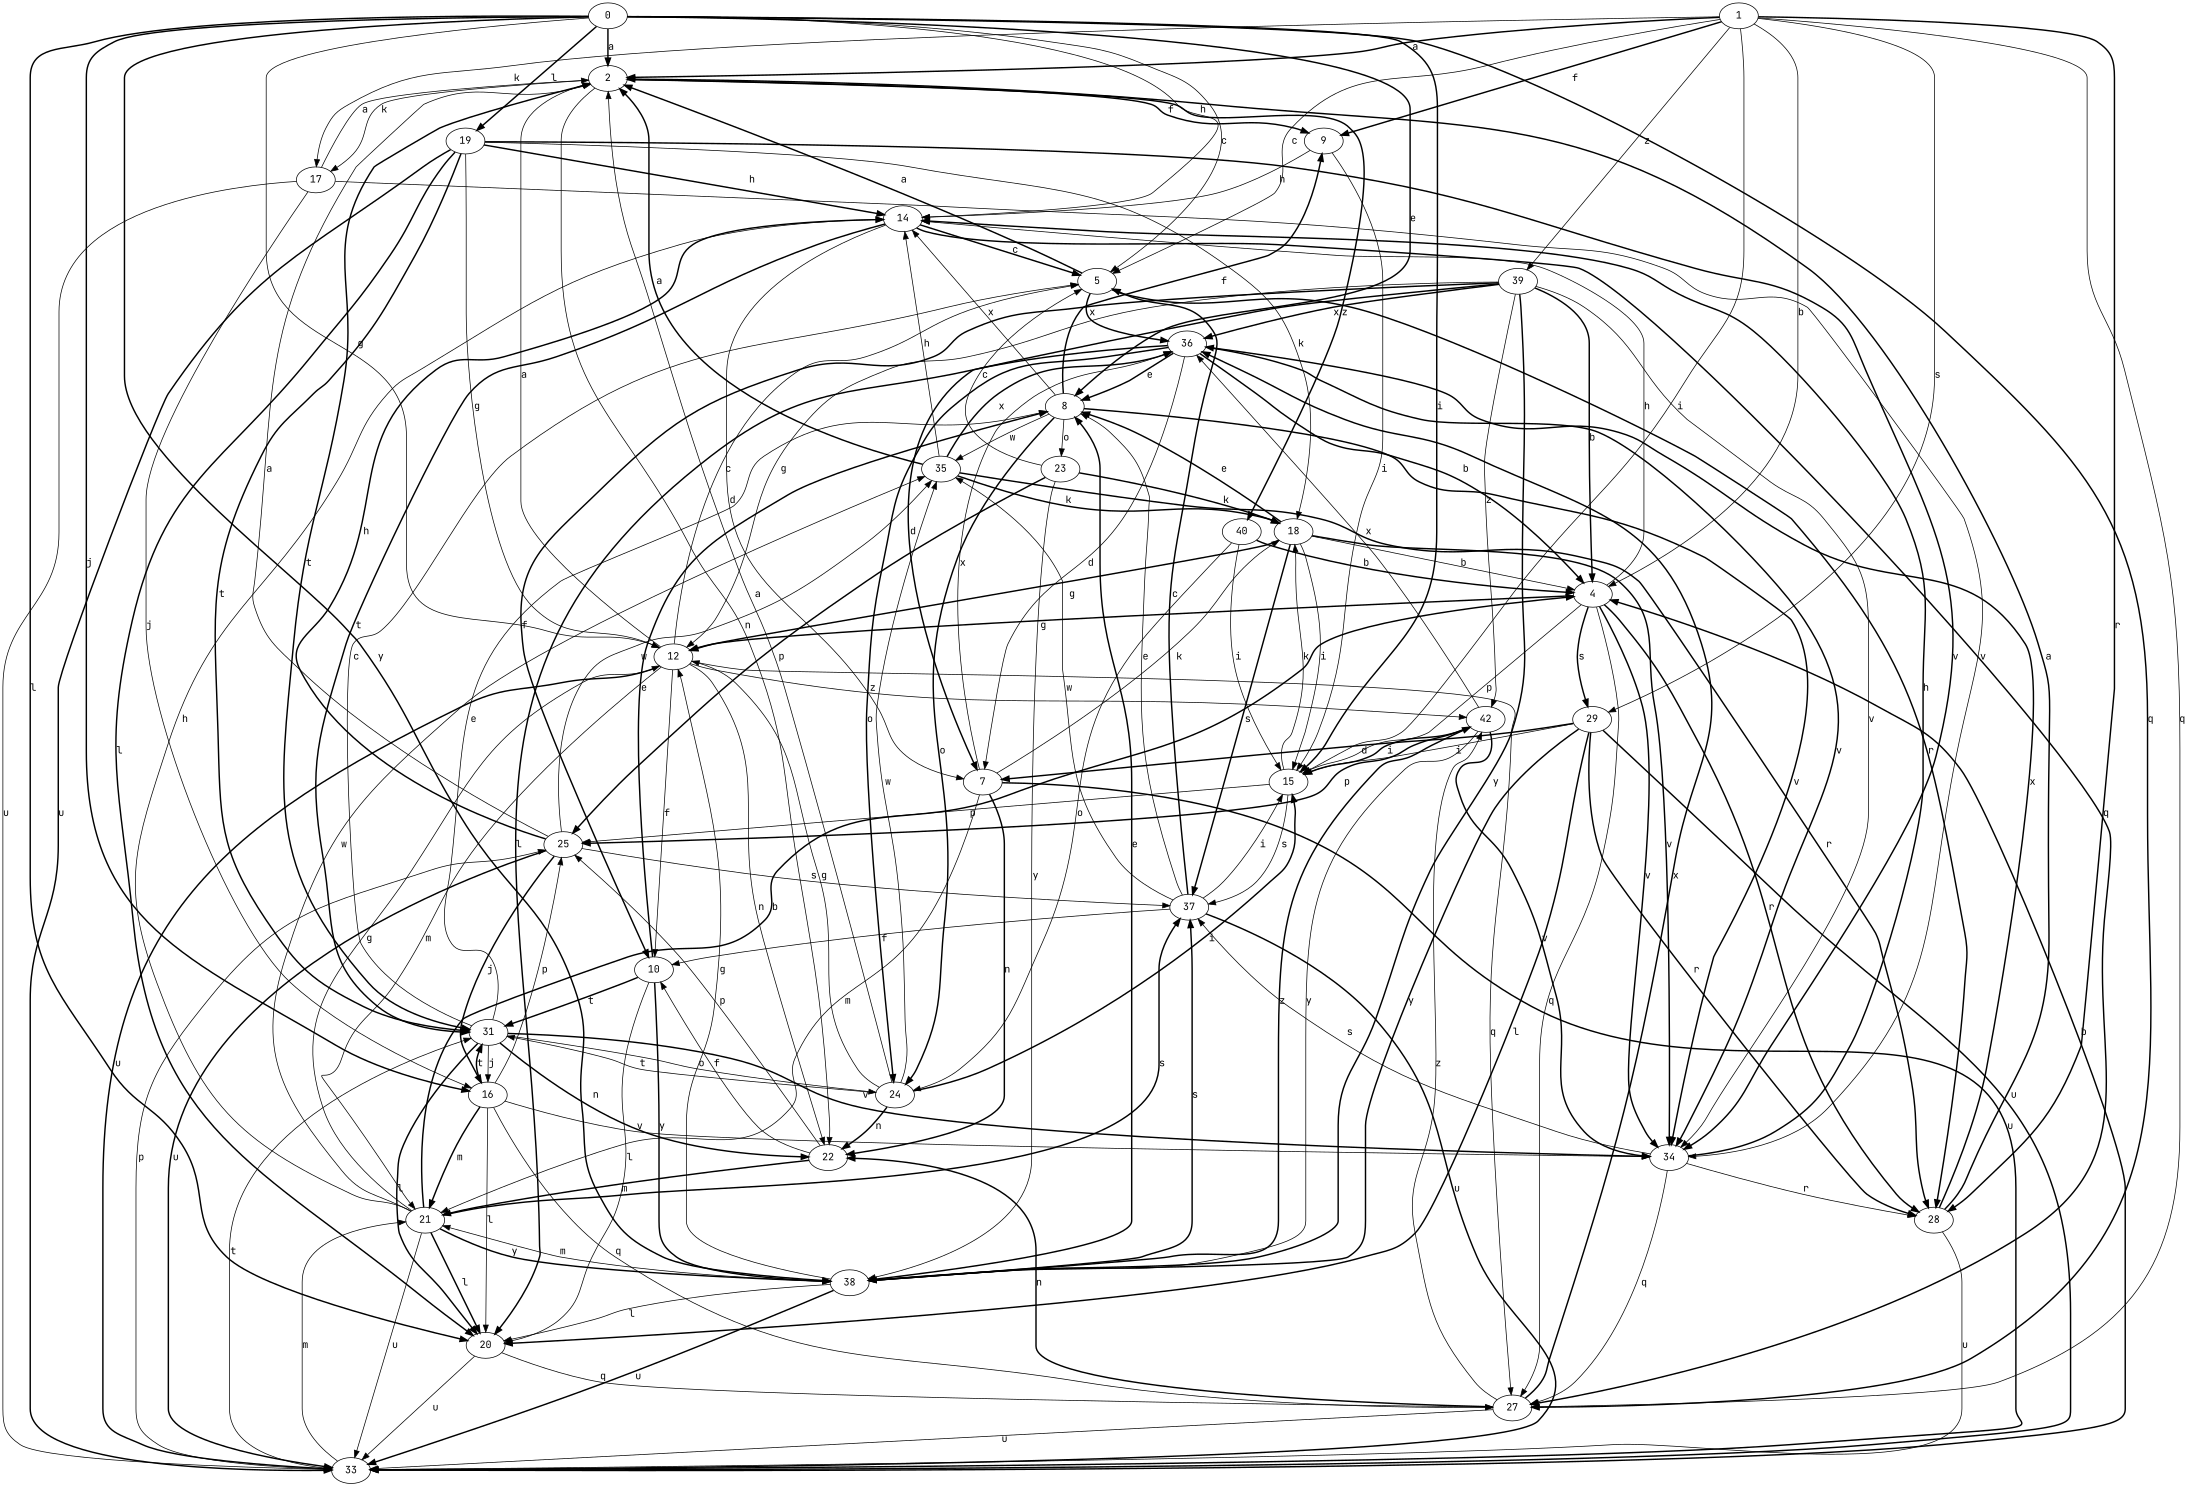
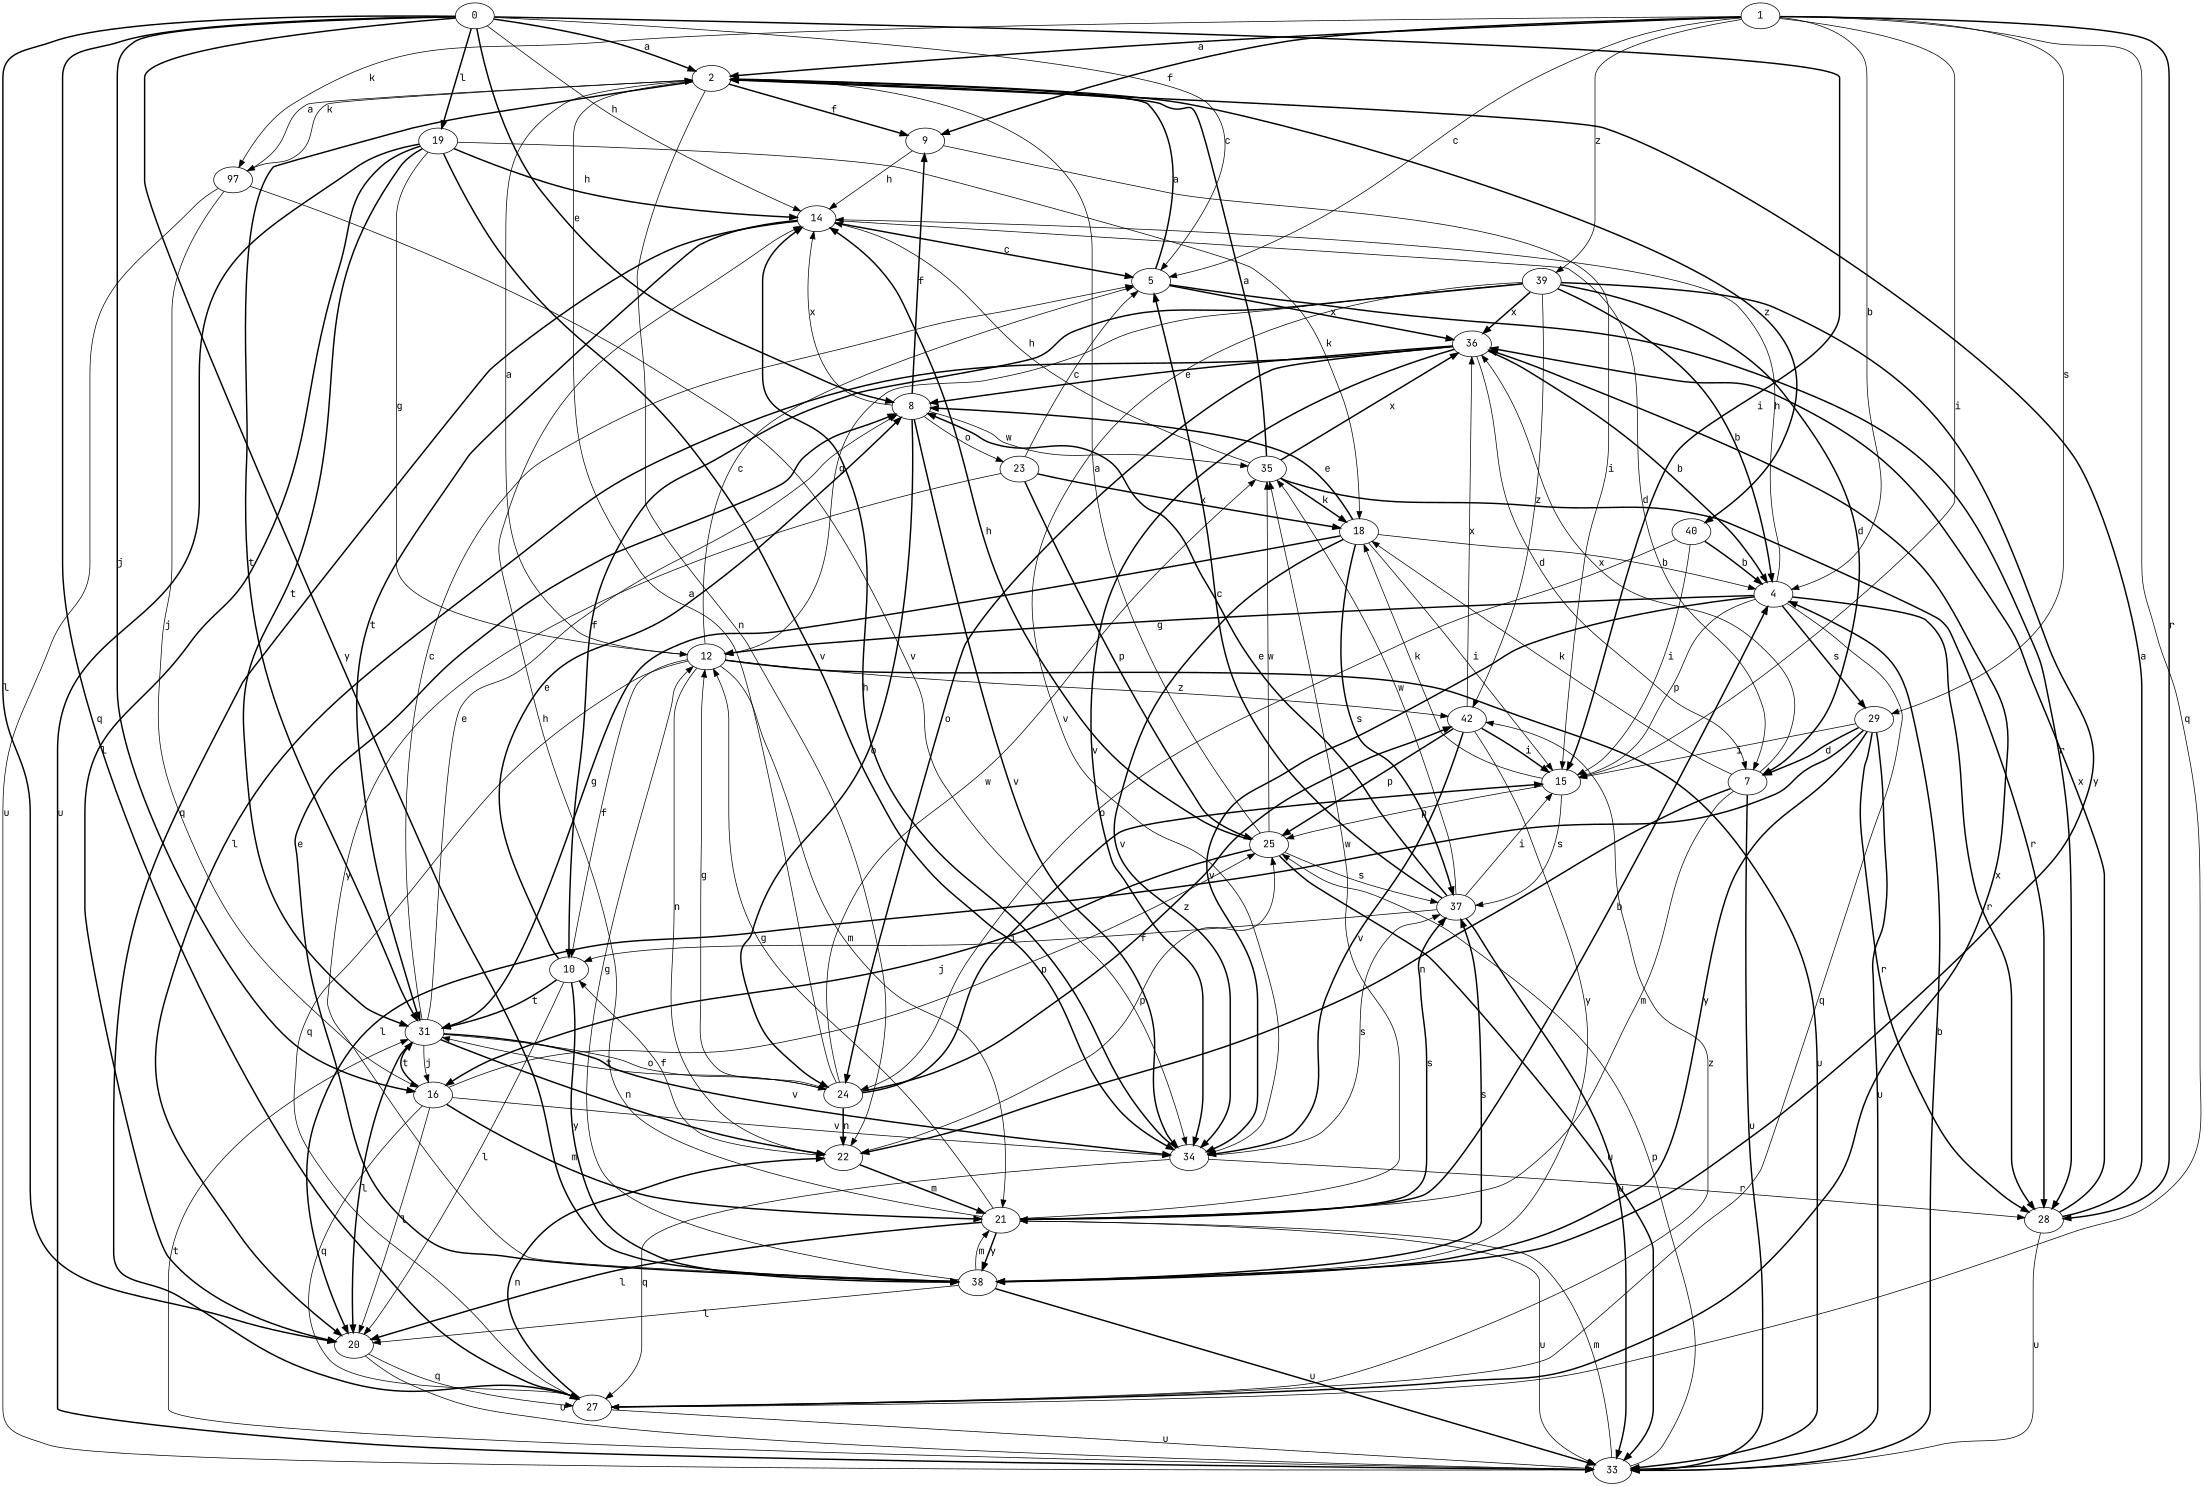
node "17": label "17" -> "97"
edge "0" -> "12": removed, label "g"
edge "18" -> "12": now "18" -> "31"
edge "37" -> "8": style solid -> bold
edge "38" -> "42": now "24" -> "42"
